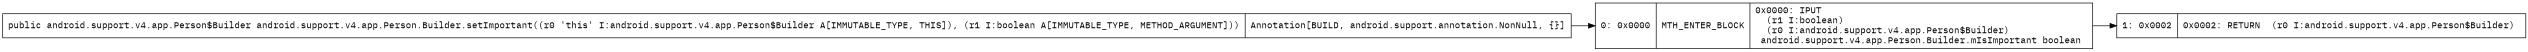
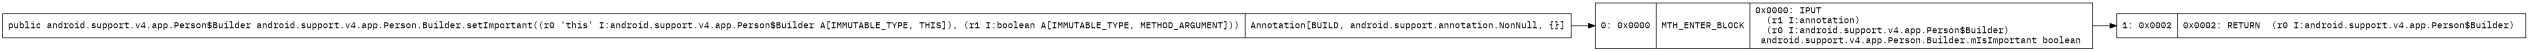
node "0: 0x0000": text "(r1 I:boolean)" -> "(r1 I:annotation)"
